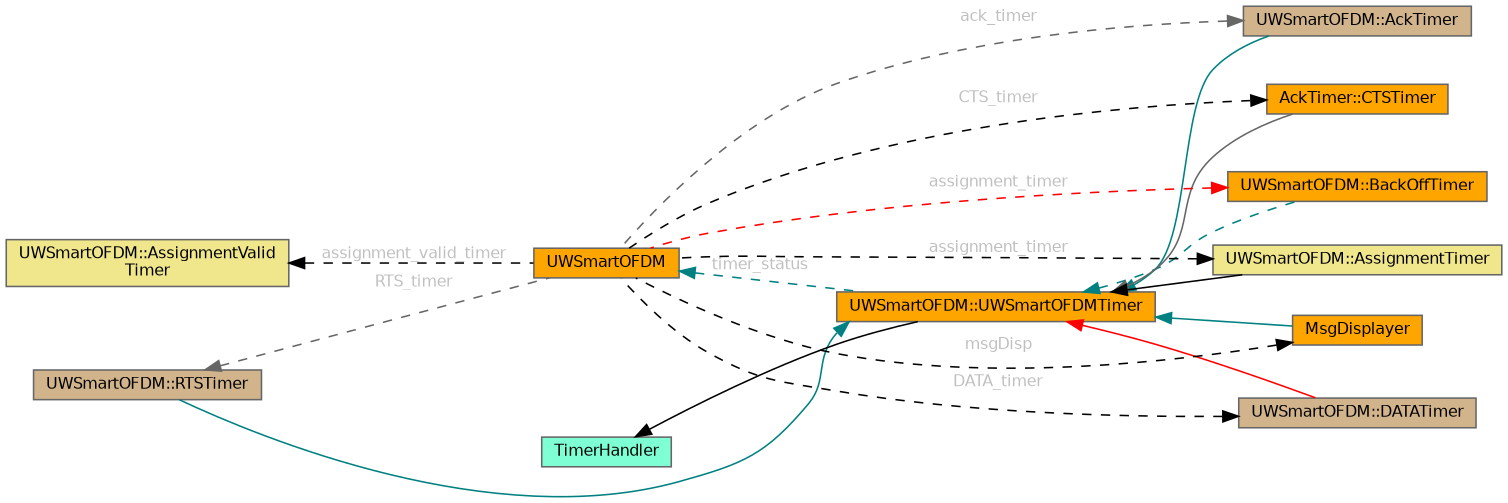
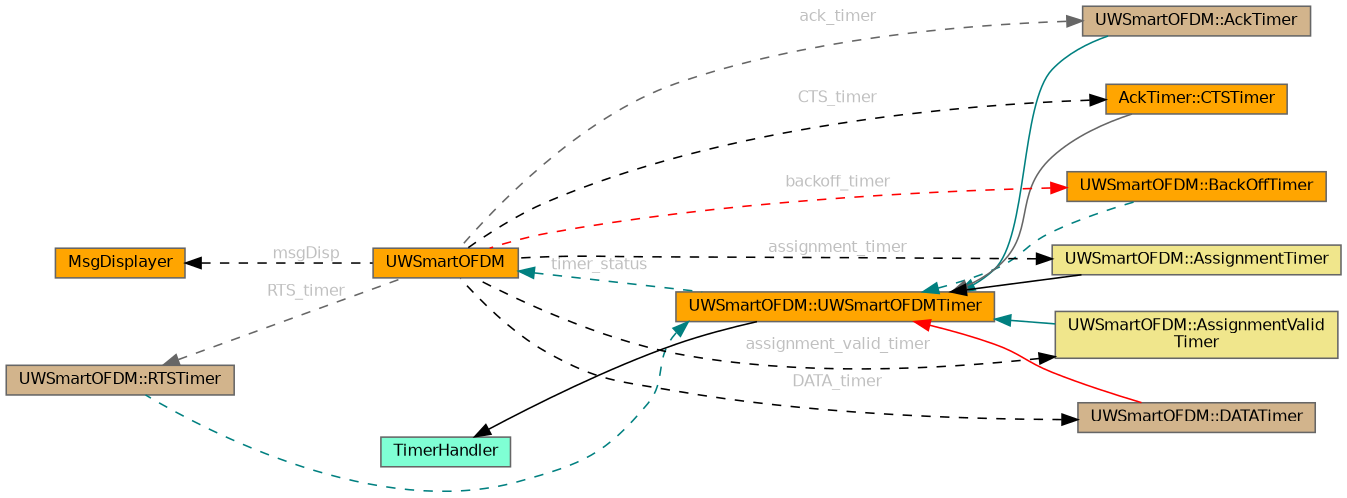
edge "UWSmartOFDM" -> "UWSmartOFDM::BackOffTimer": label " assignment_timer" -> " backoff_timer"
edge "MsgDisplayer" -> "UWSmartOFDM::UWSmartOFDMTimer": now "UWSmartOFDM::AssignmentValid Timer" -> "UWSmartOFDM::UWSmartOFDMTimer"
edge "UWSmartOFDM::RTSTimer" -> "UWSmartOFDM::UWSmartOFDMTimer": style solid -> dashed
